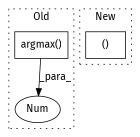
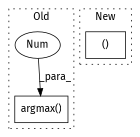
edge "argmax()" -> "Num": reversed
